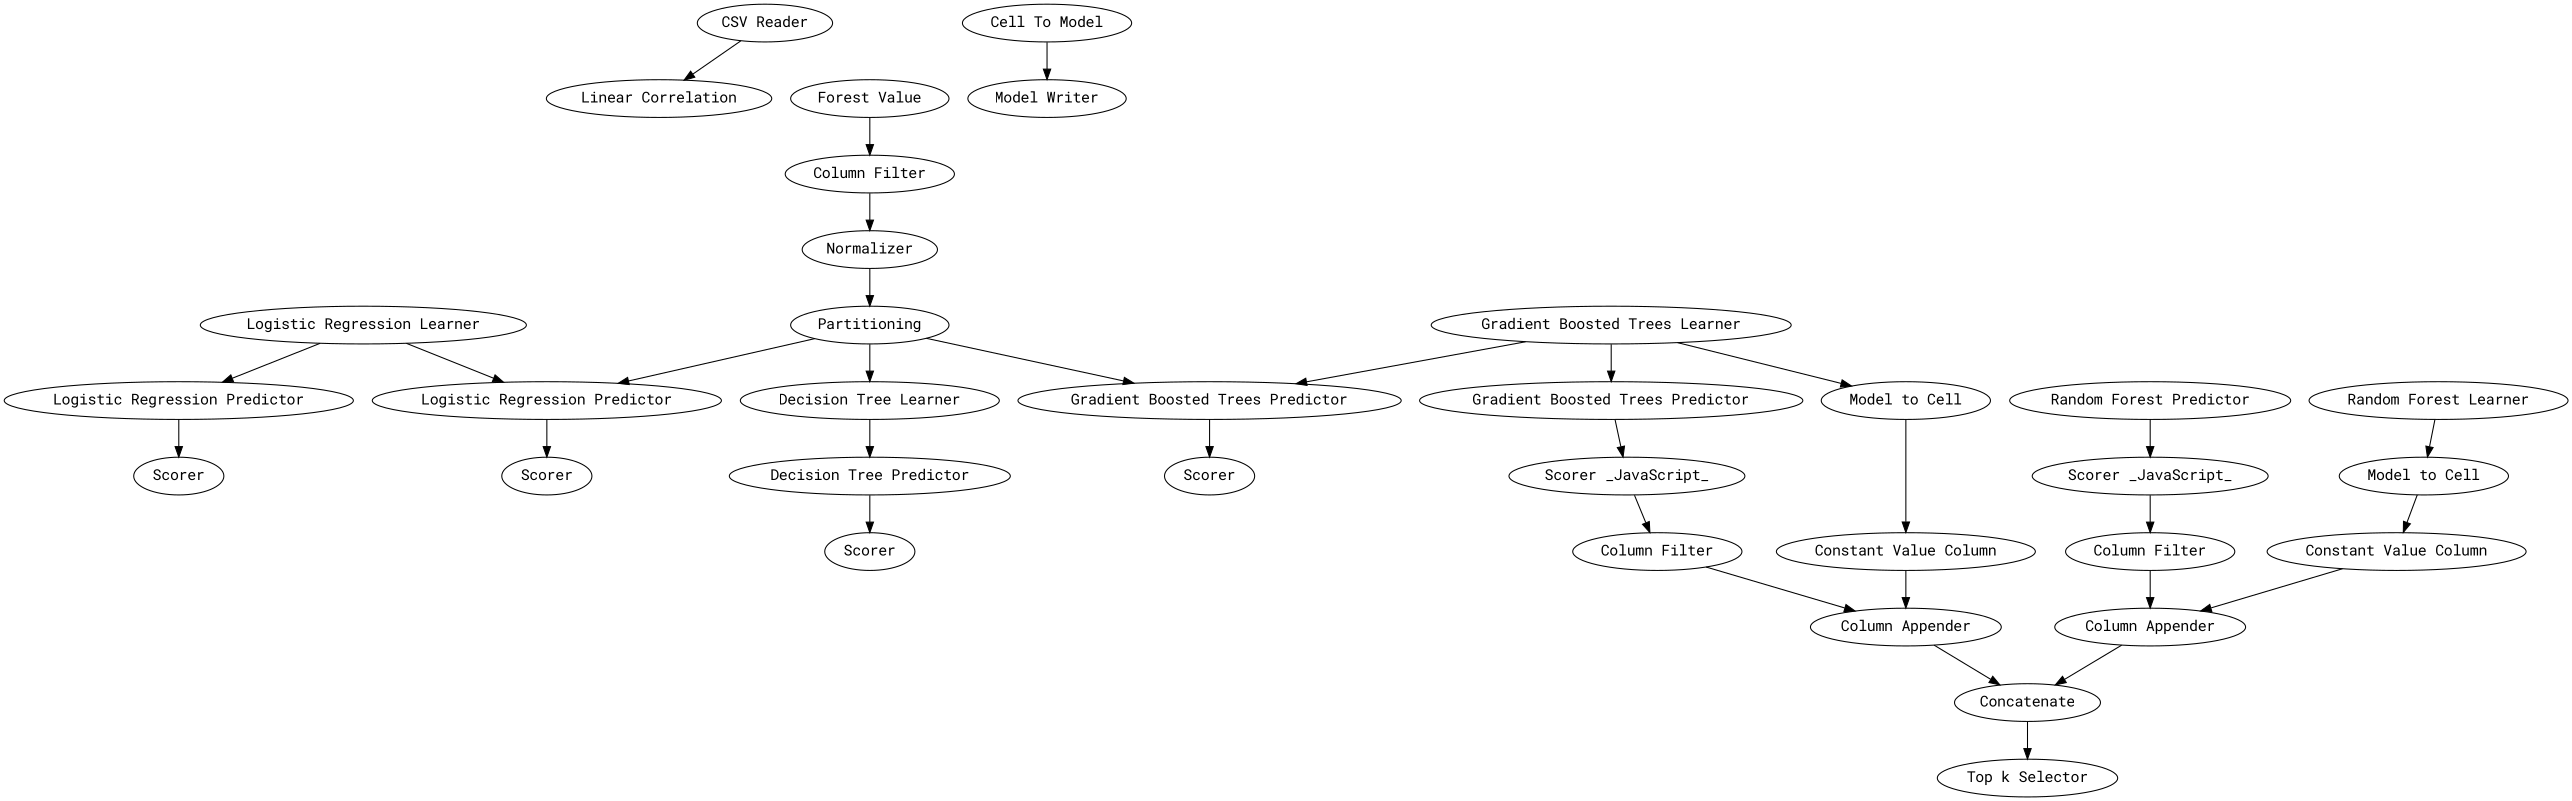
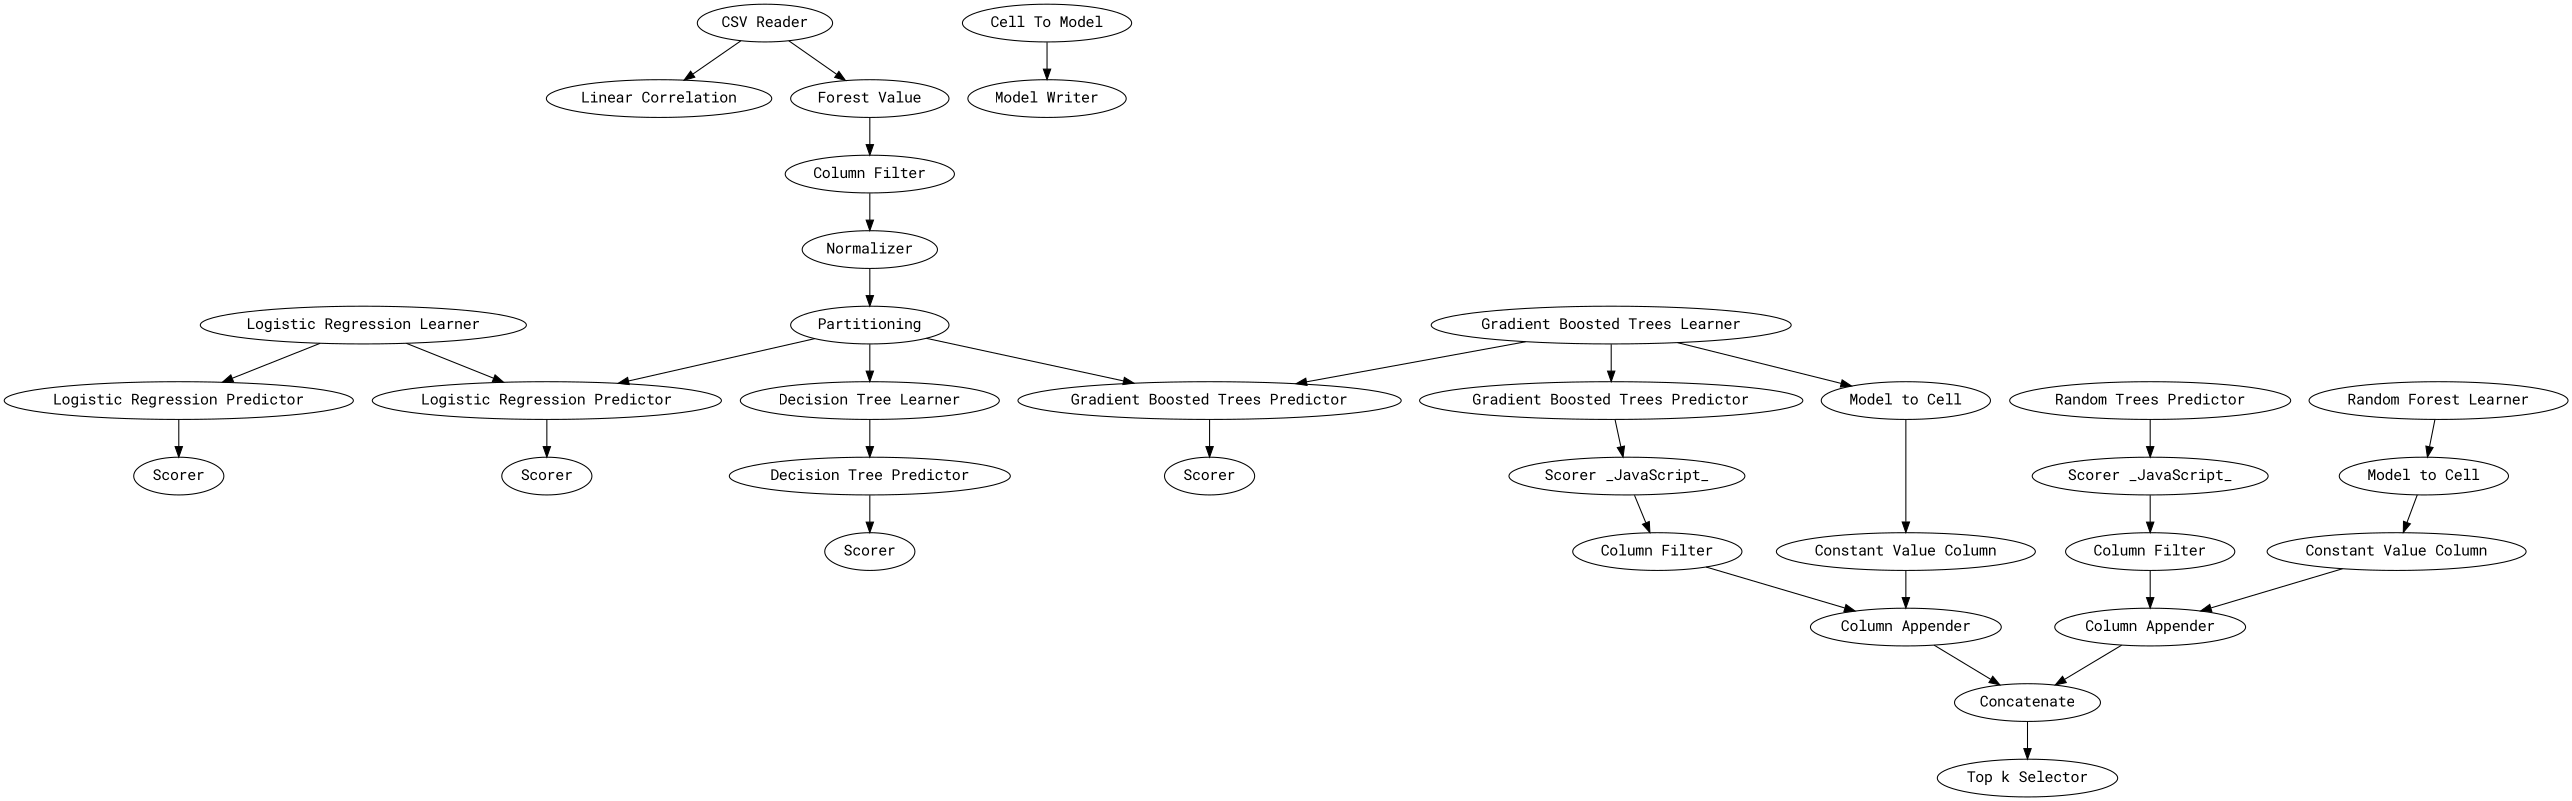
edge "CSV Reader" -> "Forest Value": added
node "Random Forest Predictor": label "Random Forest Predictor" -> "Random Trees Predictor"
